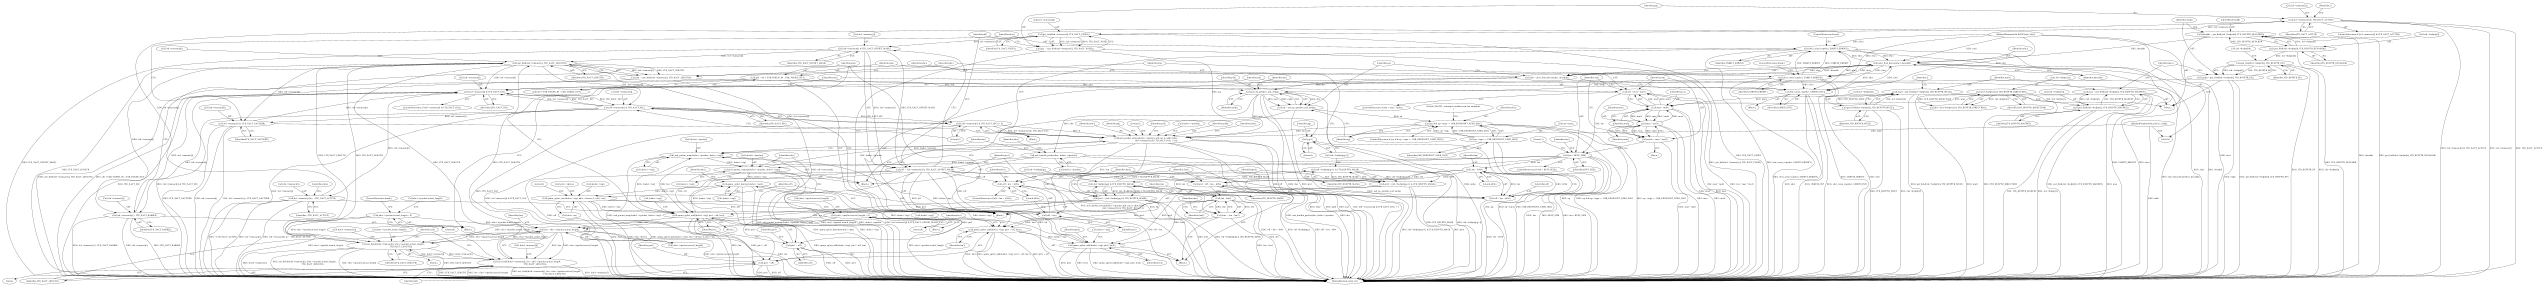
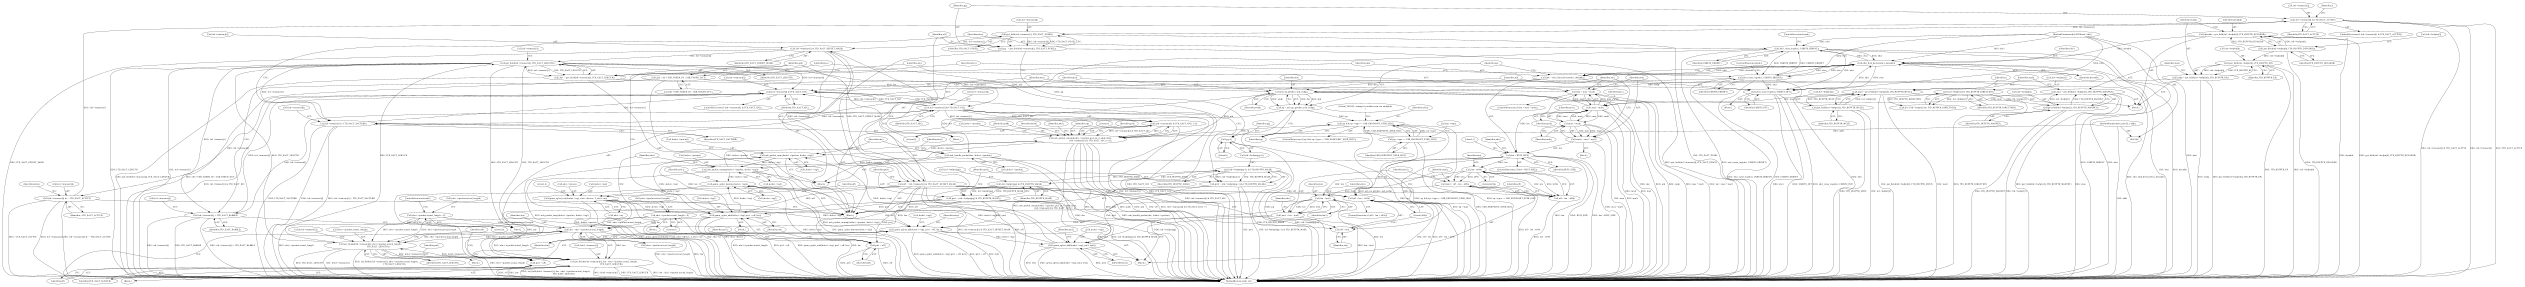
edge "(Call,off  = itd->transact[i] & ITD_XACT_OFFSET_MASK)" -> "(Call,len2 = off + len - 4096)": removed, label "DDG: off"
